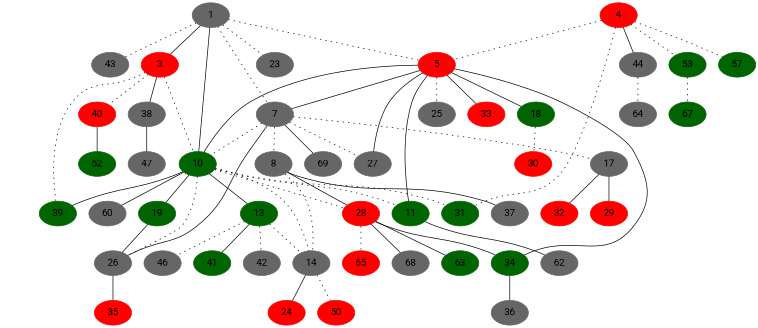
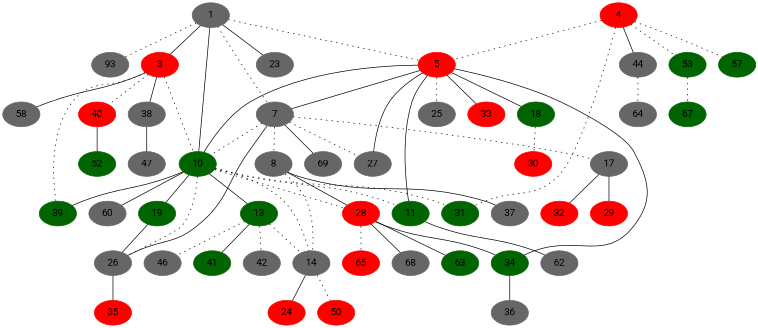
edge "1" -- "23": style dotted -> solid
node "43": label "43" -> "93"
node "58": added
